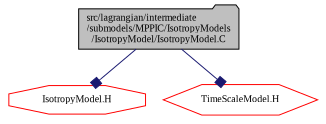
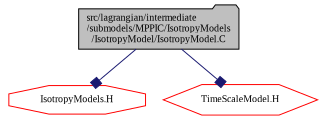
node "IsotropyModel.H": label "IsotropyModel.H" -> "IsotropyModels.H"
